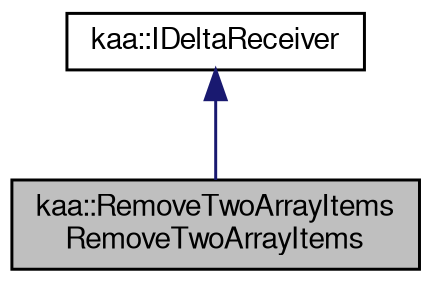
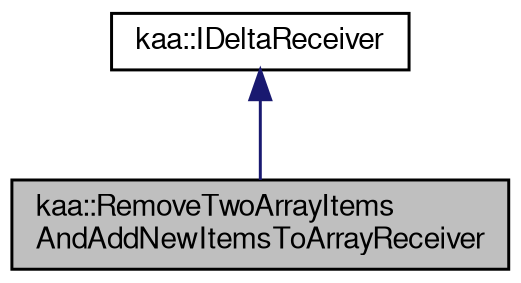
node "kaa::RemoveTwoArrayItems RemoveTwoArrayItems": label "kaa::RemoveTwoArrayItems RemoveTwoArrayItems" -> "kaa::RemoveTwoArrayItems AndAddNewItemsToArrayReceiver"
